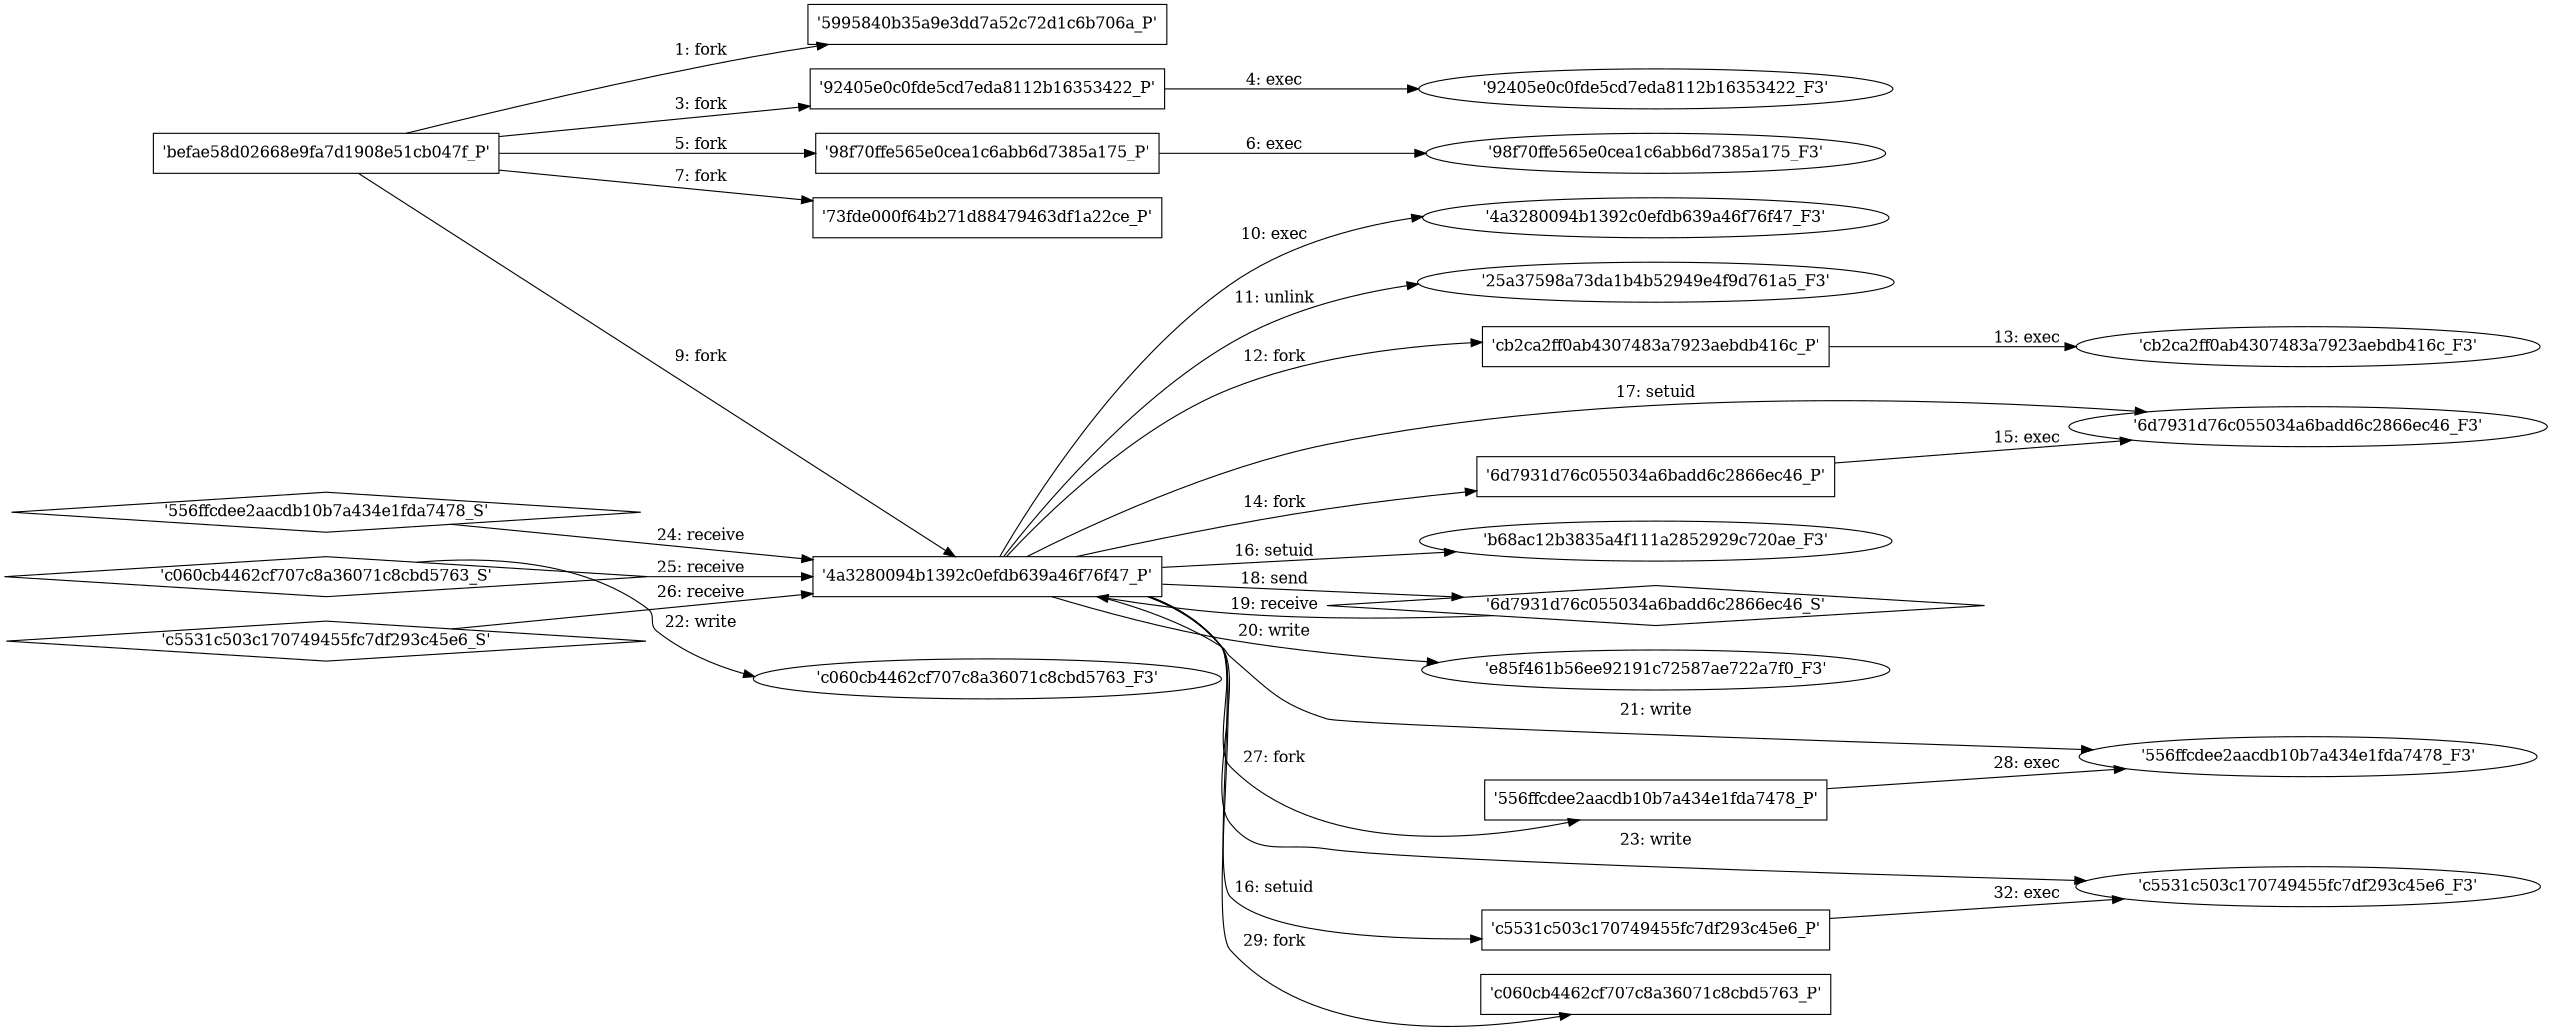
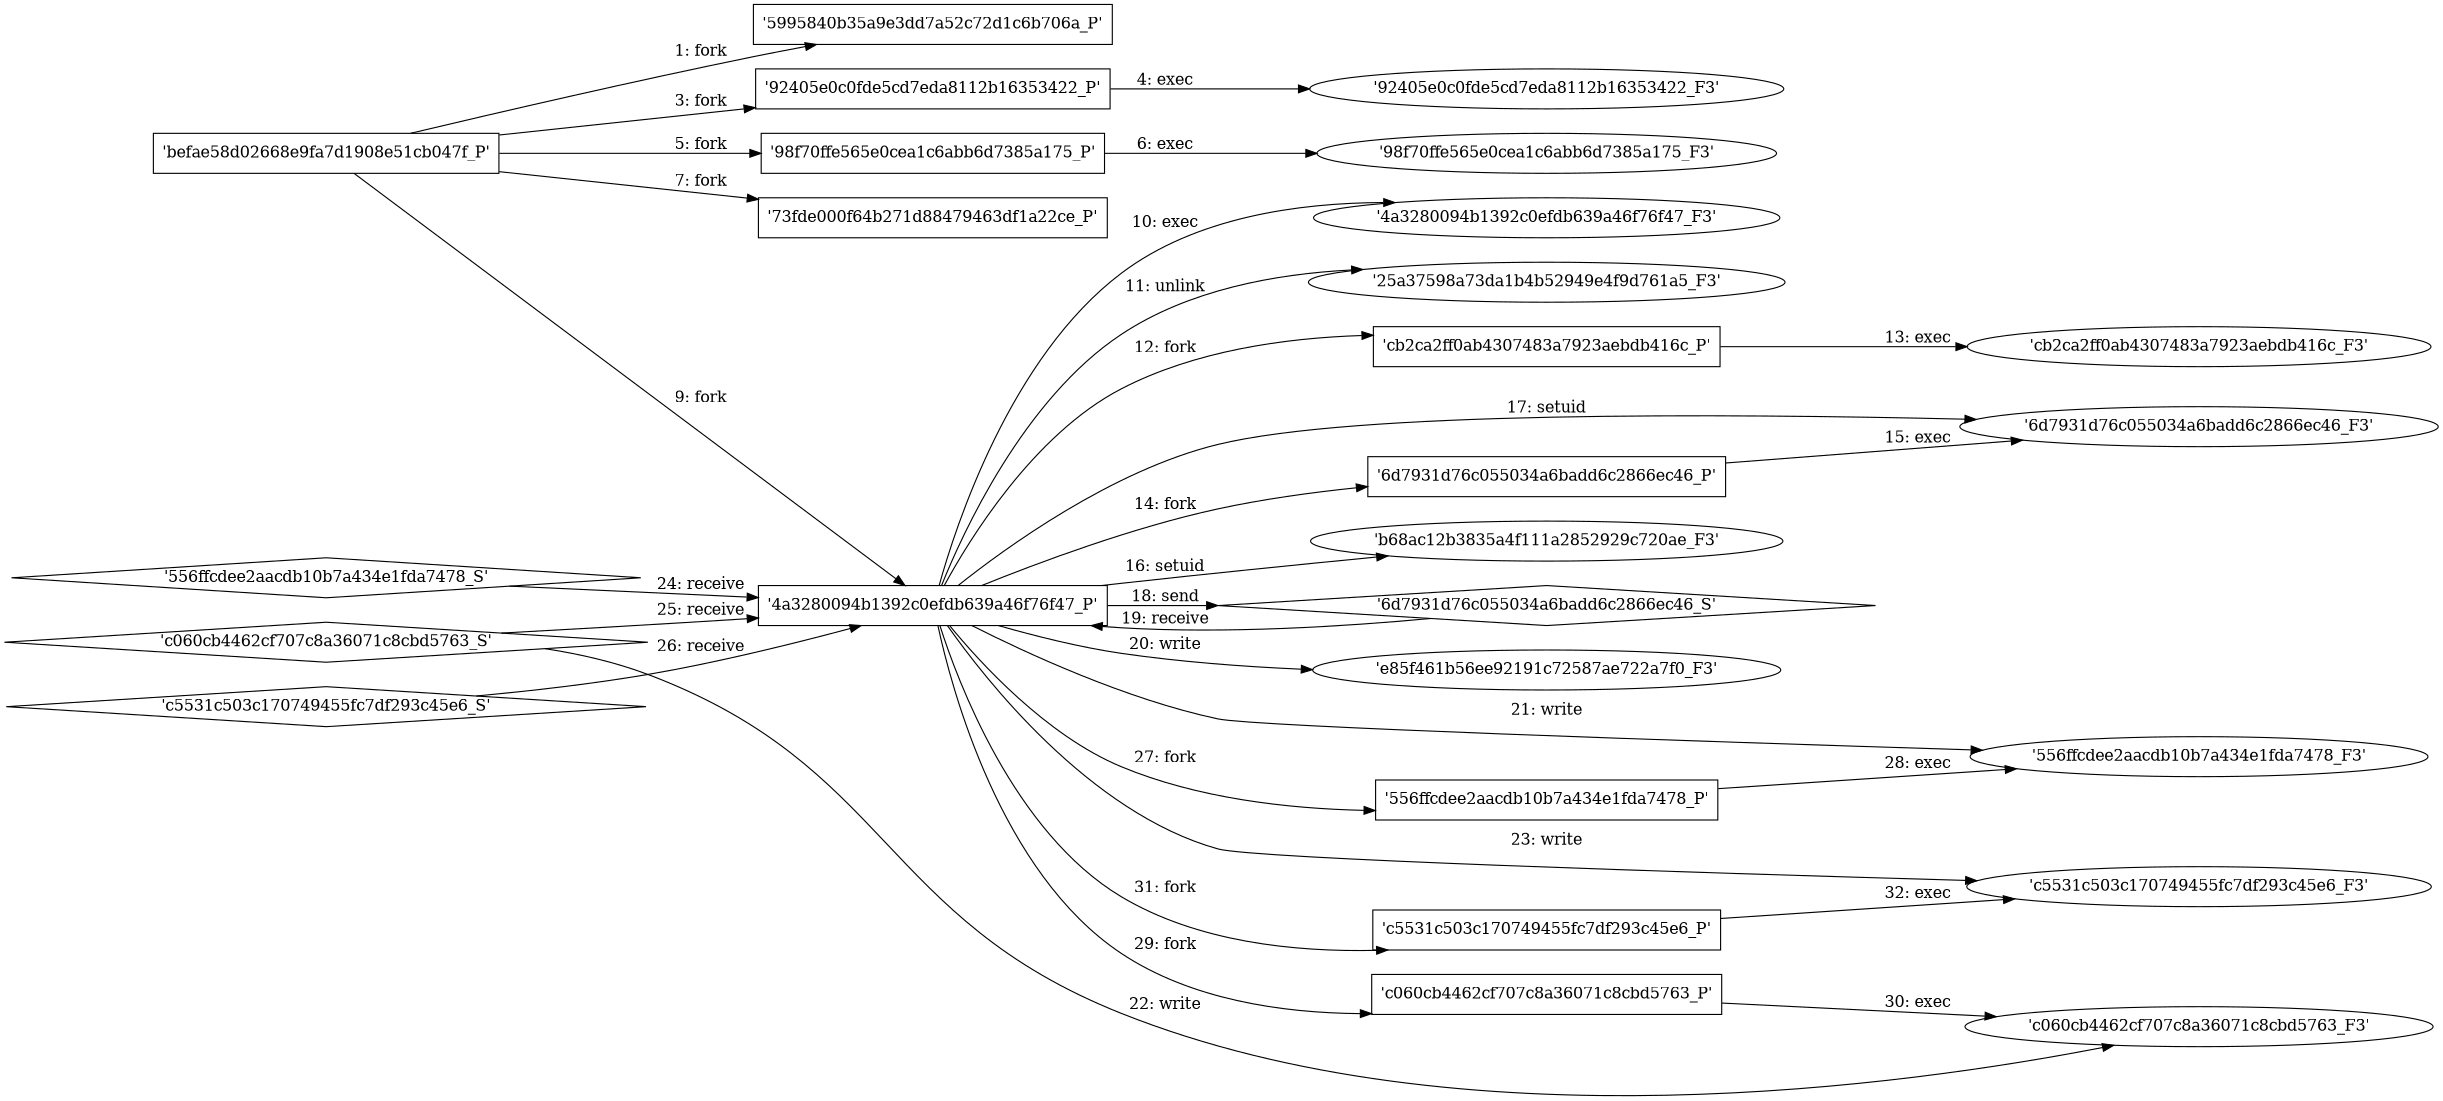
edge "'4a3280094b1392c0efdb639a46f76f47_P'" -> "'c5531c503c170749455fc7df293c45e6_P'": label "16: setuid" -> "31: fork"
edge "'c060cb4462cf707c8a36071c8cbd5763_P'" -> "'c060cb4462cf707c8a36071c8cbd5763_F3'": added, label "30: exec"
